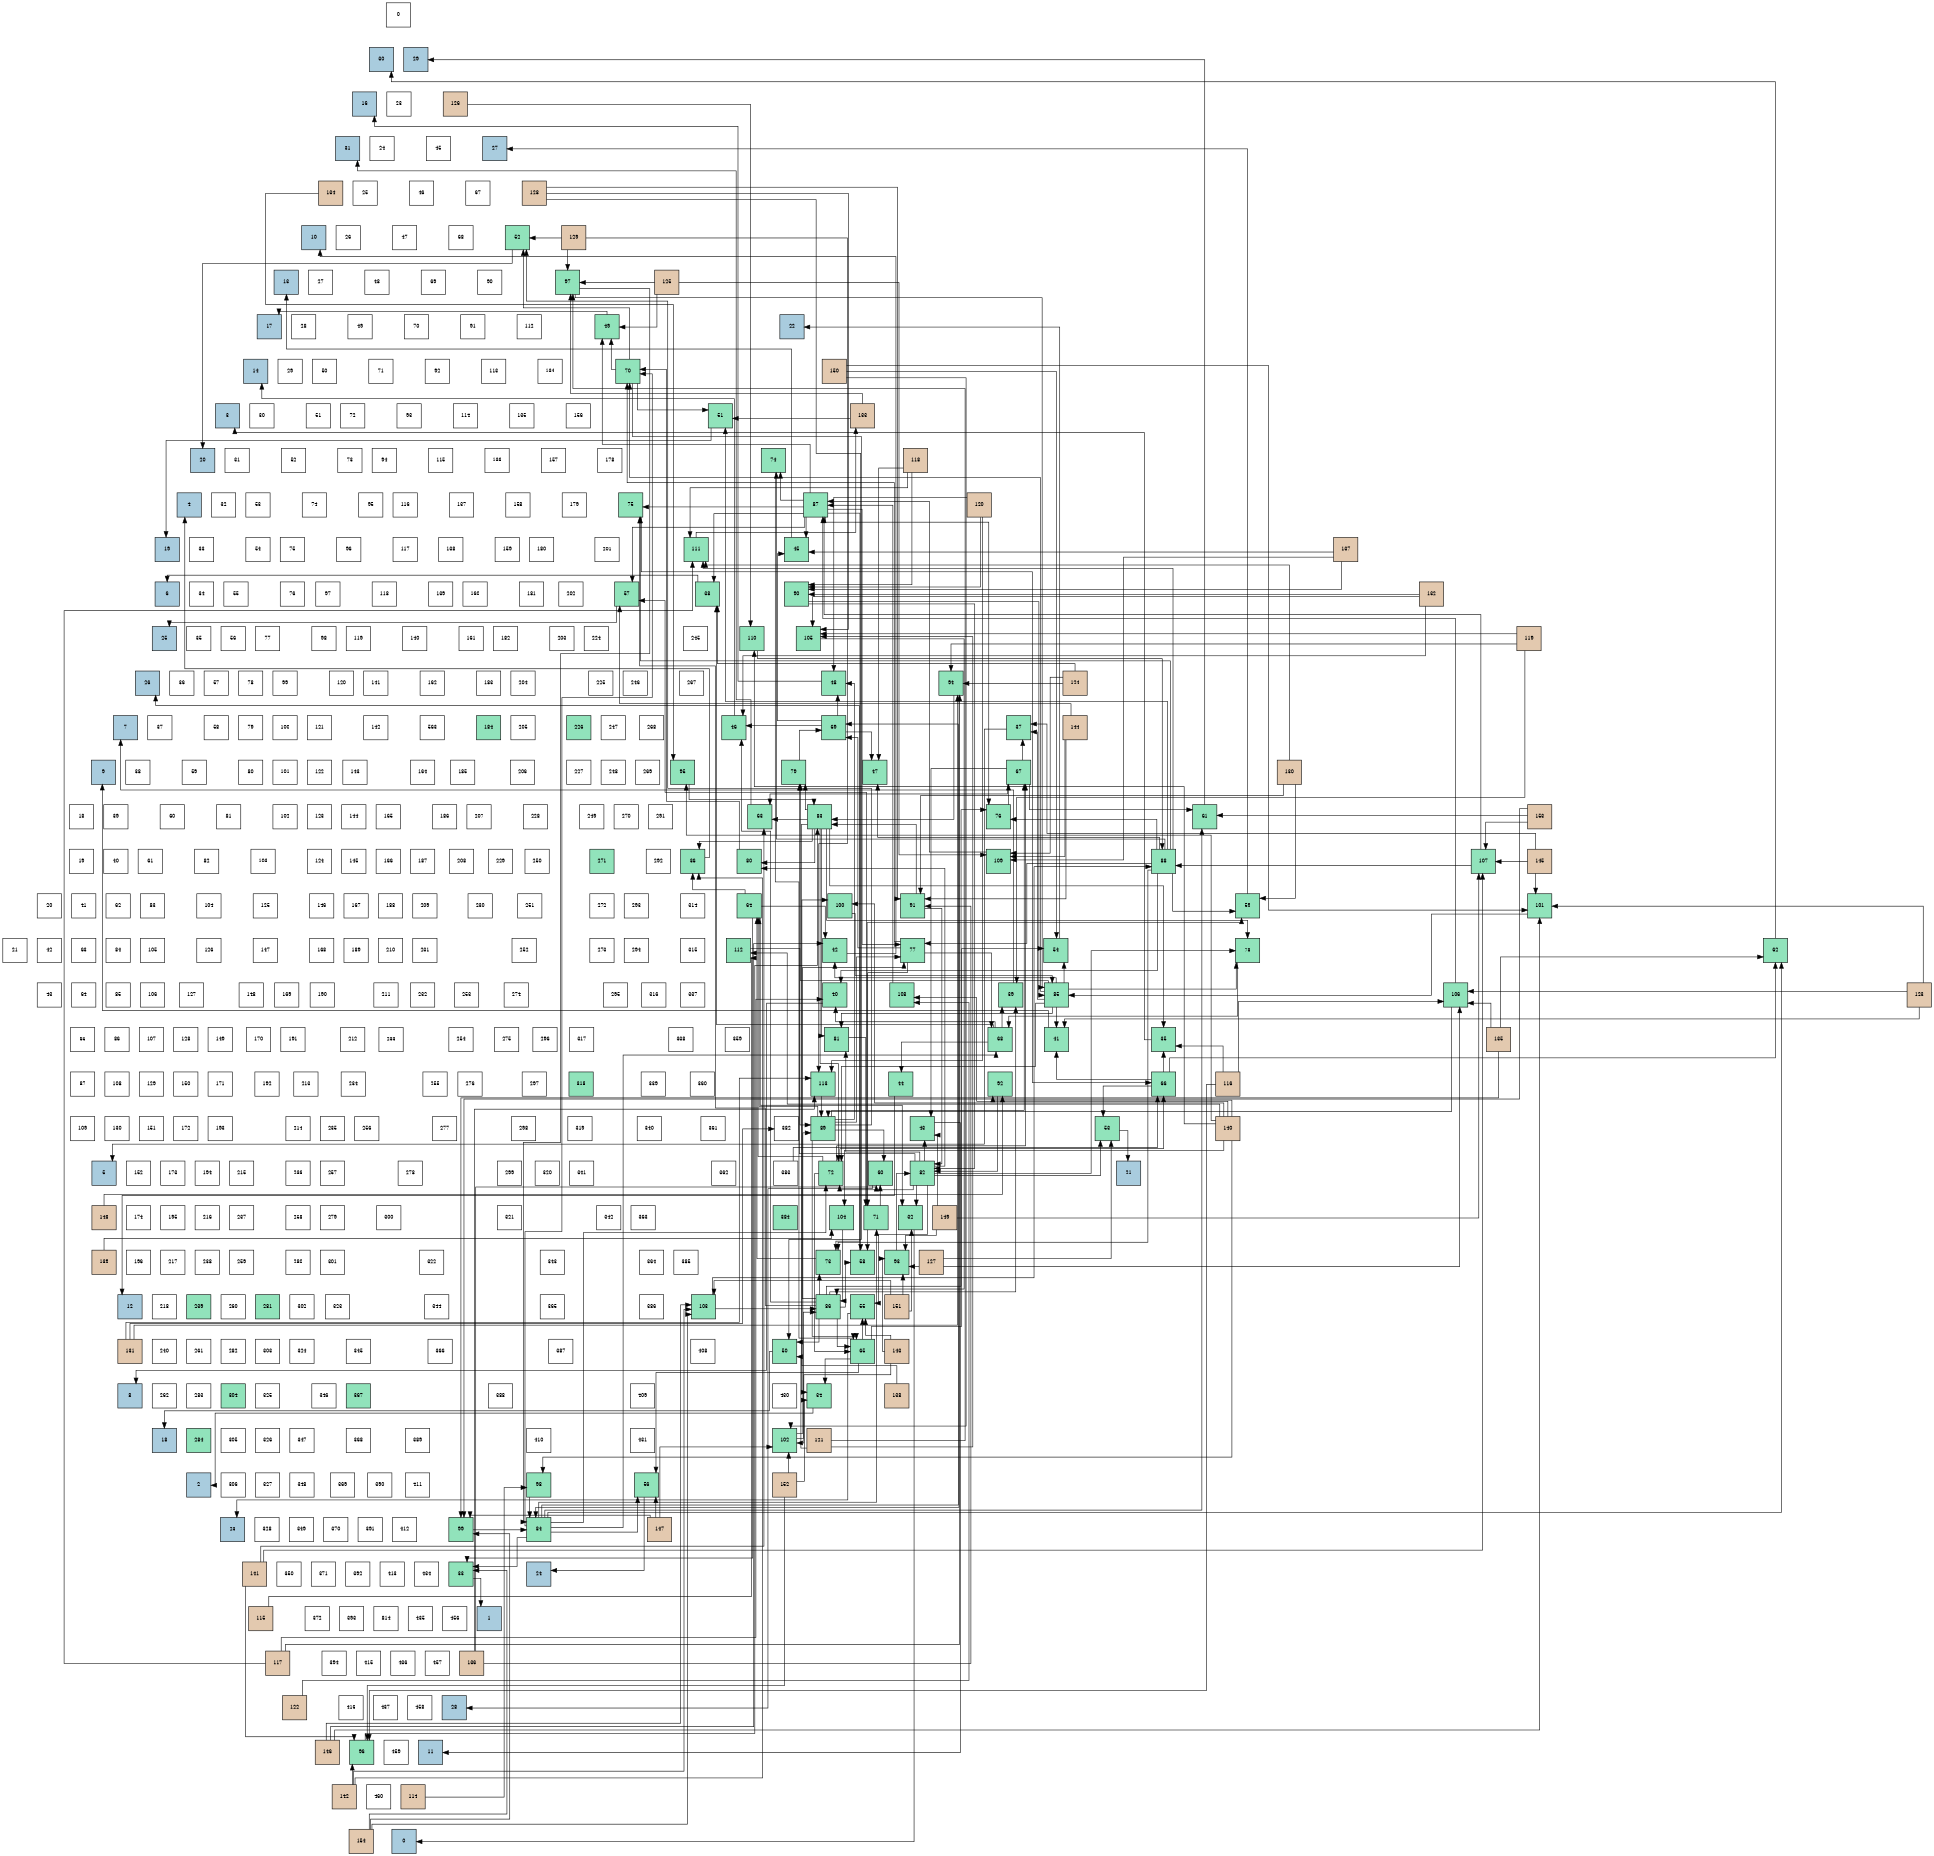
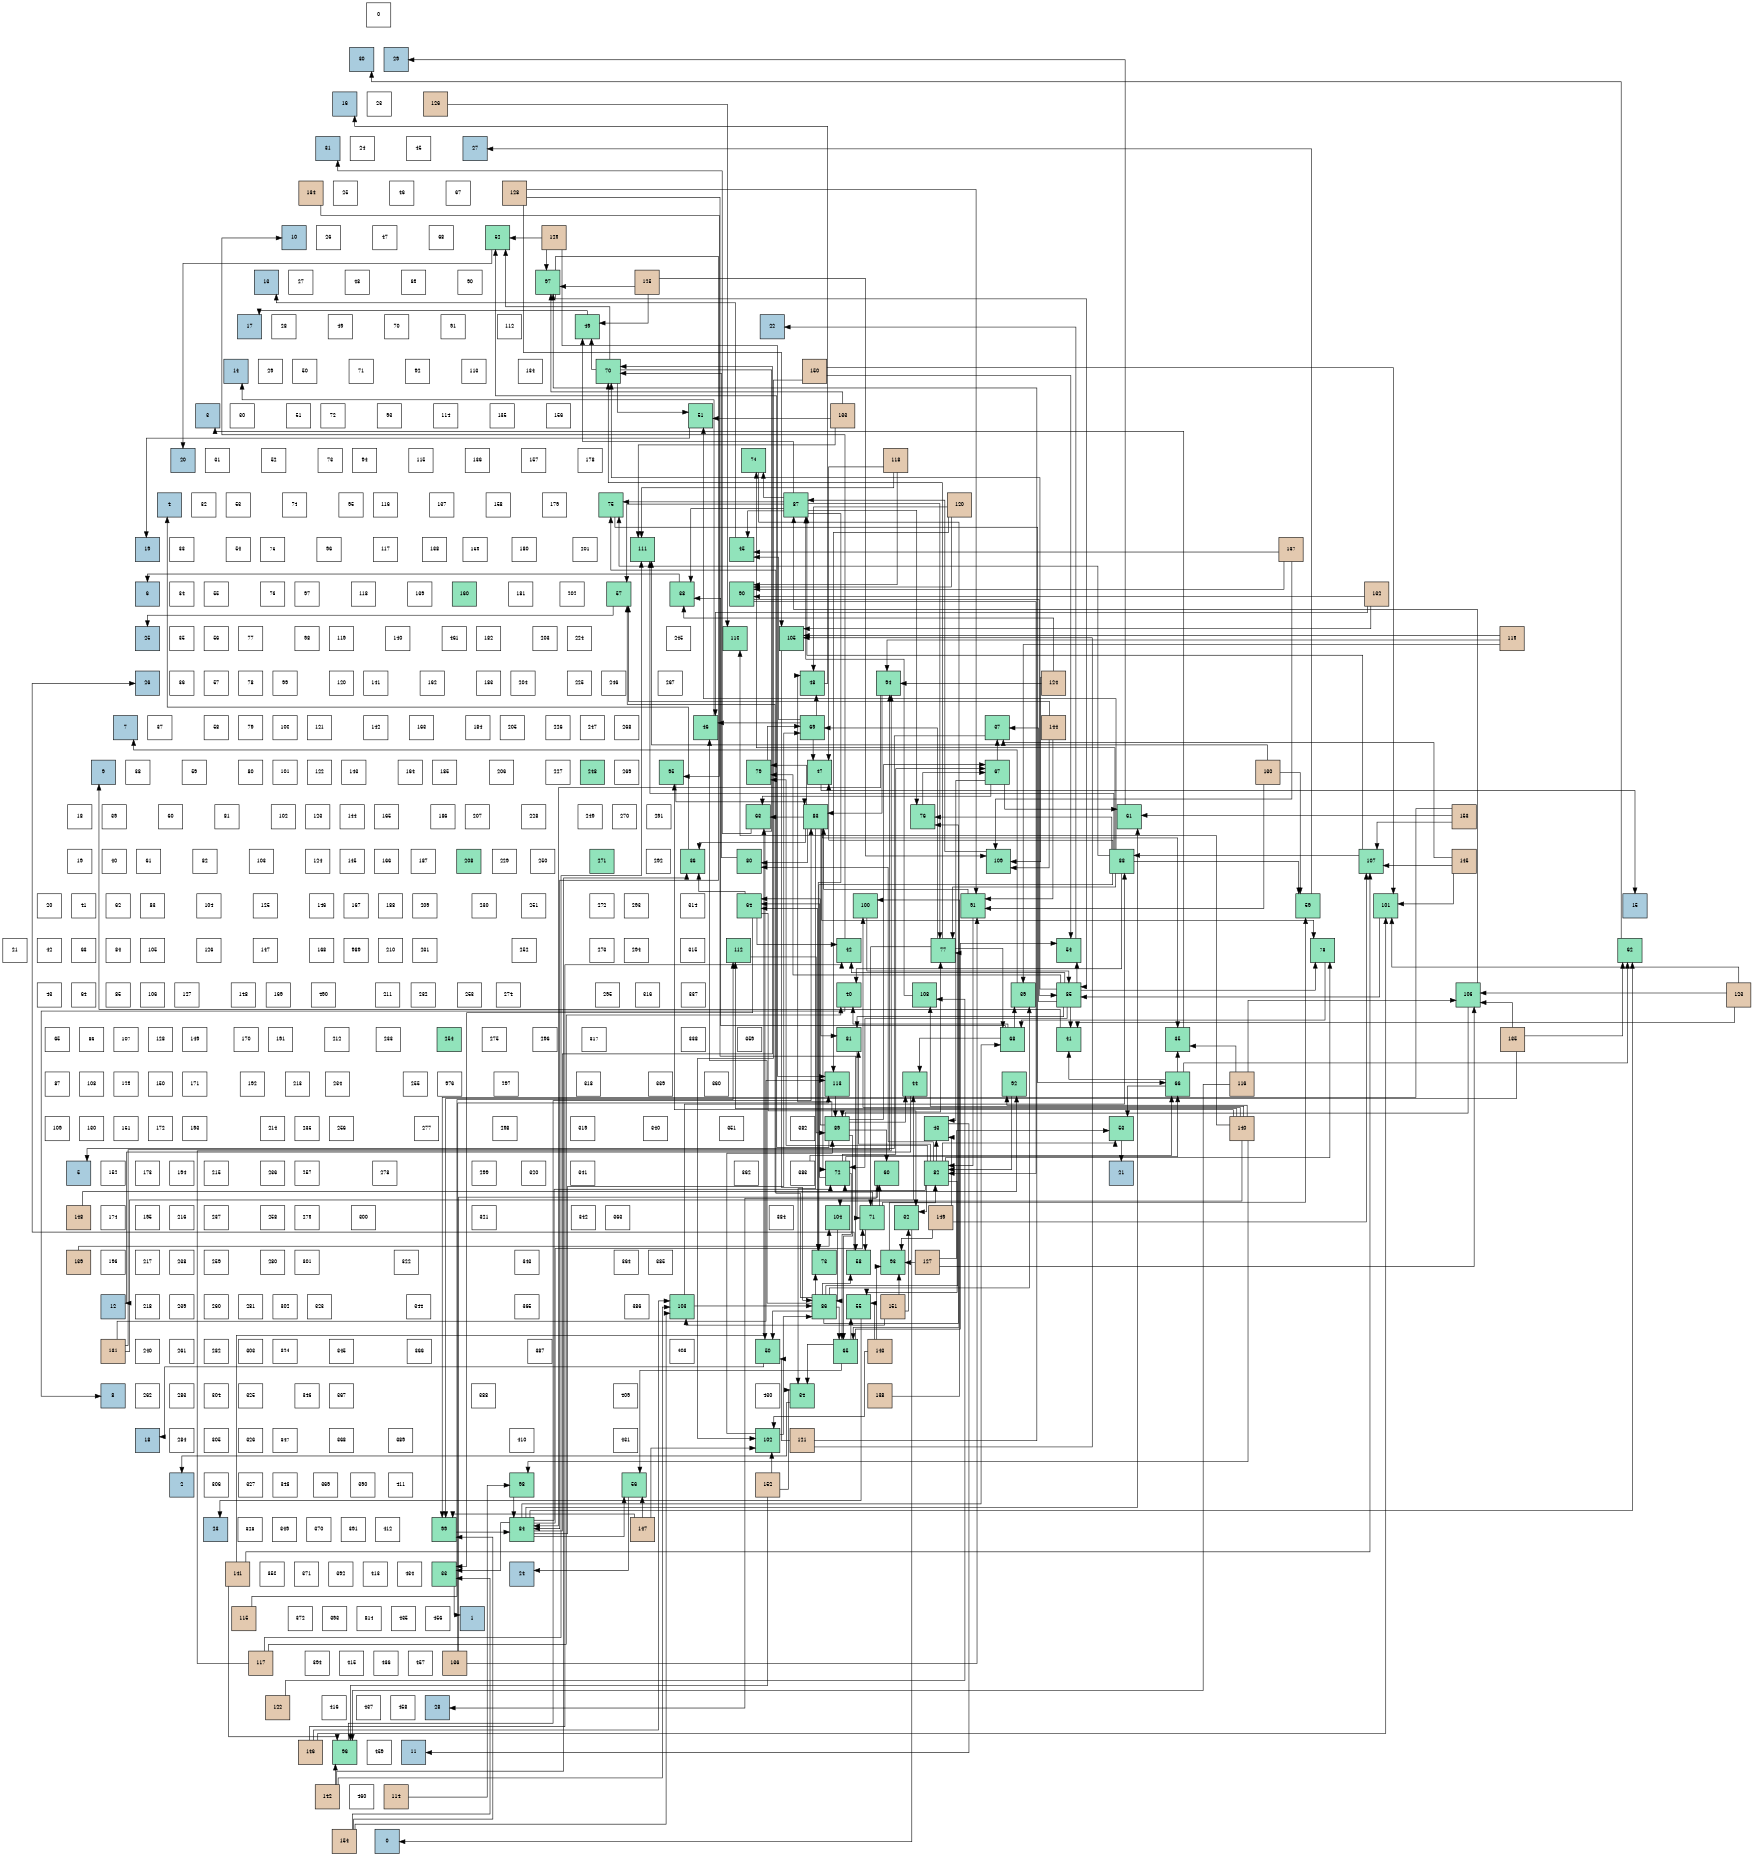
edge "111" -> "133": reversed
node "160": fillcolor #ffffff -> #91e3bb
node "161": label "161" -> "461"
edge "110" -> "88": removed
node "563": label "563" -> "163"
node "184": fillcolor #91e3bb -> #ffffff
node "226": fillcolor #91e3bb -> #ffffff
node "248": fillcolor #ffffff -> #91e3bb
node "208": fillcolor #ffffff -> #91e3bb
node "15": added
node "189": label "189" -> "989"
node "190": label "190" -> "490"
node "254": fillcolor #ffffff -> #91e3bb
node "276": label "276" -> "976"
node "318": fillcolor #91e3bb -> #ffffff
edge "89" -> "44": added
node "361": label "361" -> "351"
node "384": fillcolor #91e3bb -> #ffffff
node "239": fillcolor #91e3bb -> #ffffff
node "281": fillcolor #91e3bb -> #ffffff
edge "131" -> "382": now "131" -> "44"
node "304": fillcolor #91e3bb -> #ffffff
node "367": fillcolor #91e3bb -> #ffffff
node "284": fillcolor #91e3bb -> #ffffff
